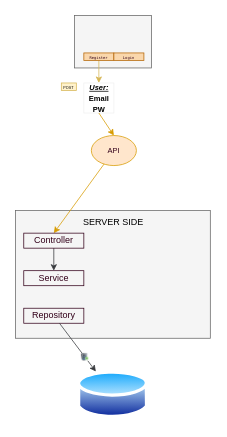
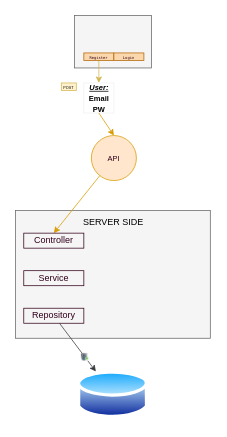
node "API": size 45x30 -> 45x45
edge "Controller" -> "Service": removed
